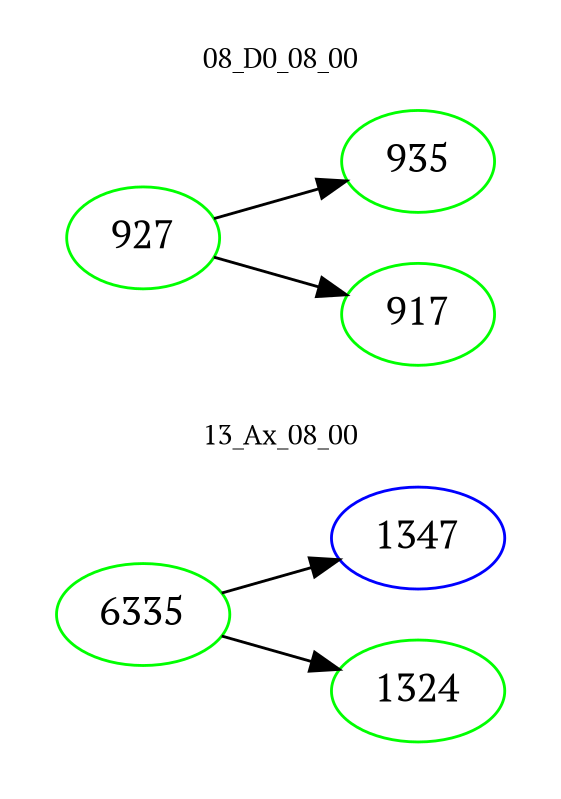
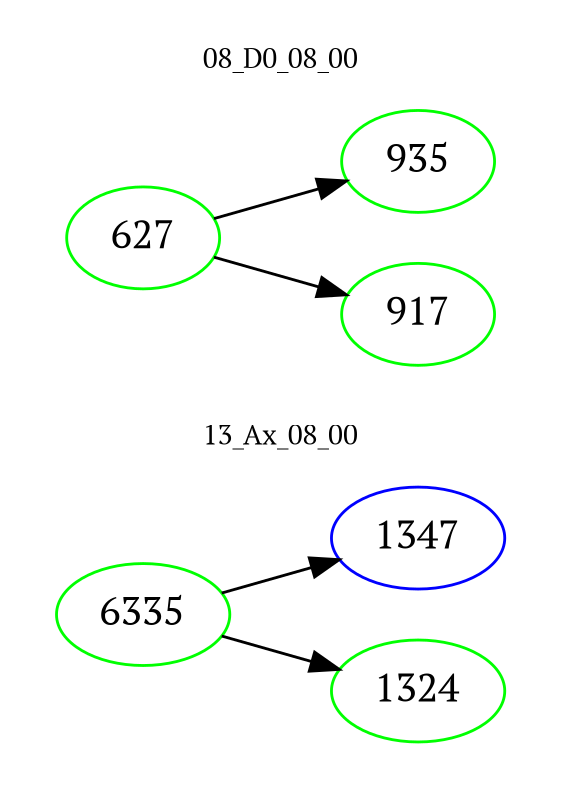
node "927": label "927" -> "627"
